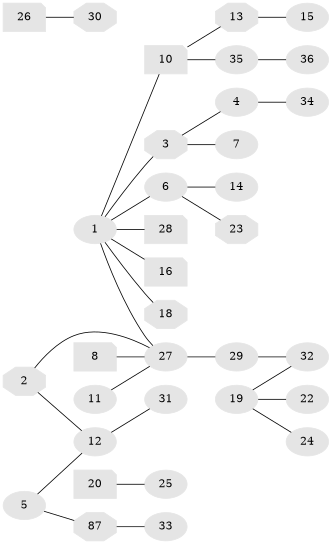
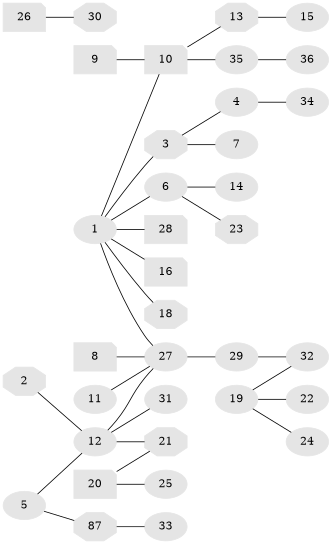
node "9": added
edge "27" -- "2": now "27" -- "12"
node "21": added
